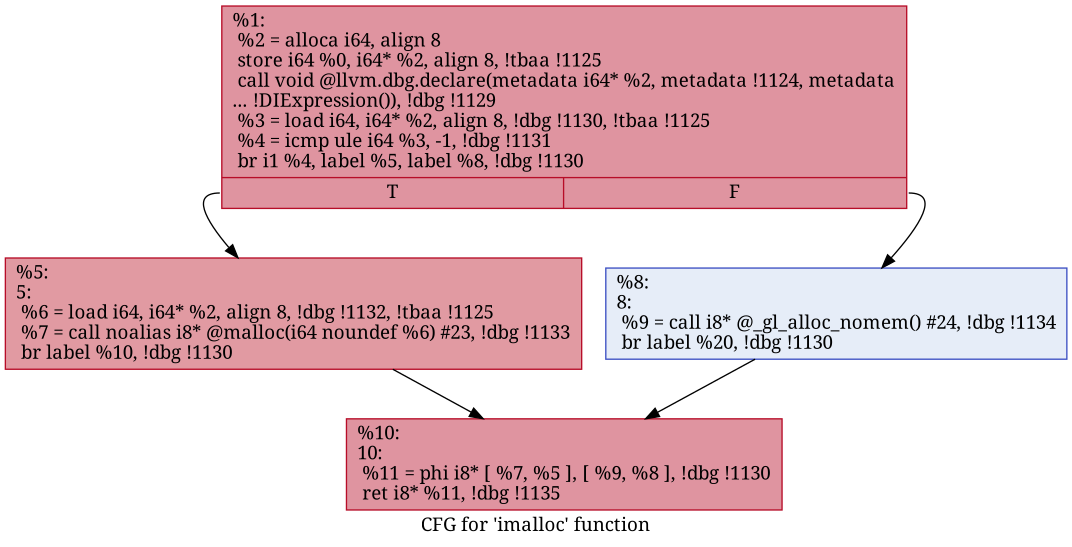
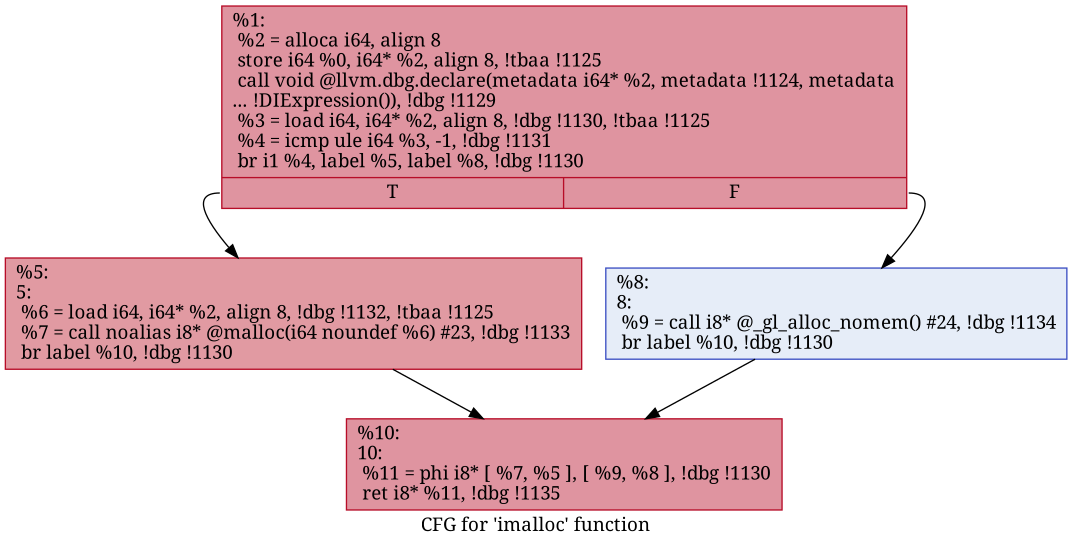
node "%8:": text "br label %20, !dbg !1130" -> "br label %10, !dbg !1130"
